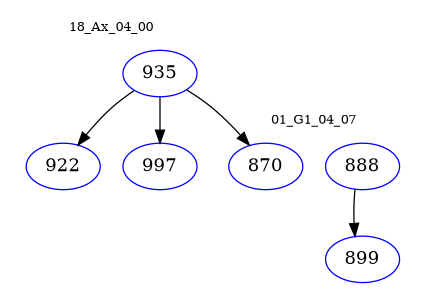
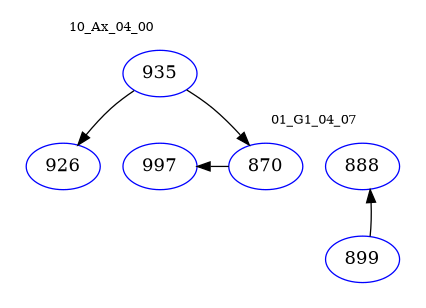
cluster "18_Ax_04_00": label "18_Ax_04_00" -> "10_Ax_04_00"
edge "935" -> "997": now "870" -> "997"
node "922": label "922" -> "926"
edge "888" -> "899": reversed
